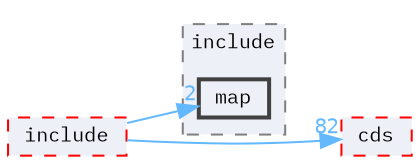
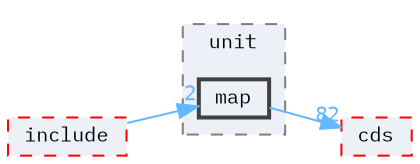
cluster "include": label "include" -> "unit"
edge "include" -> "cds": now "map" -> "cds"
